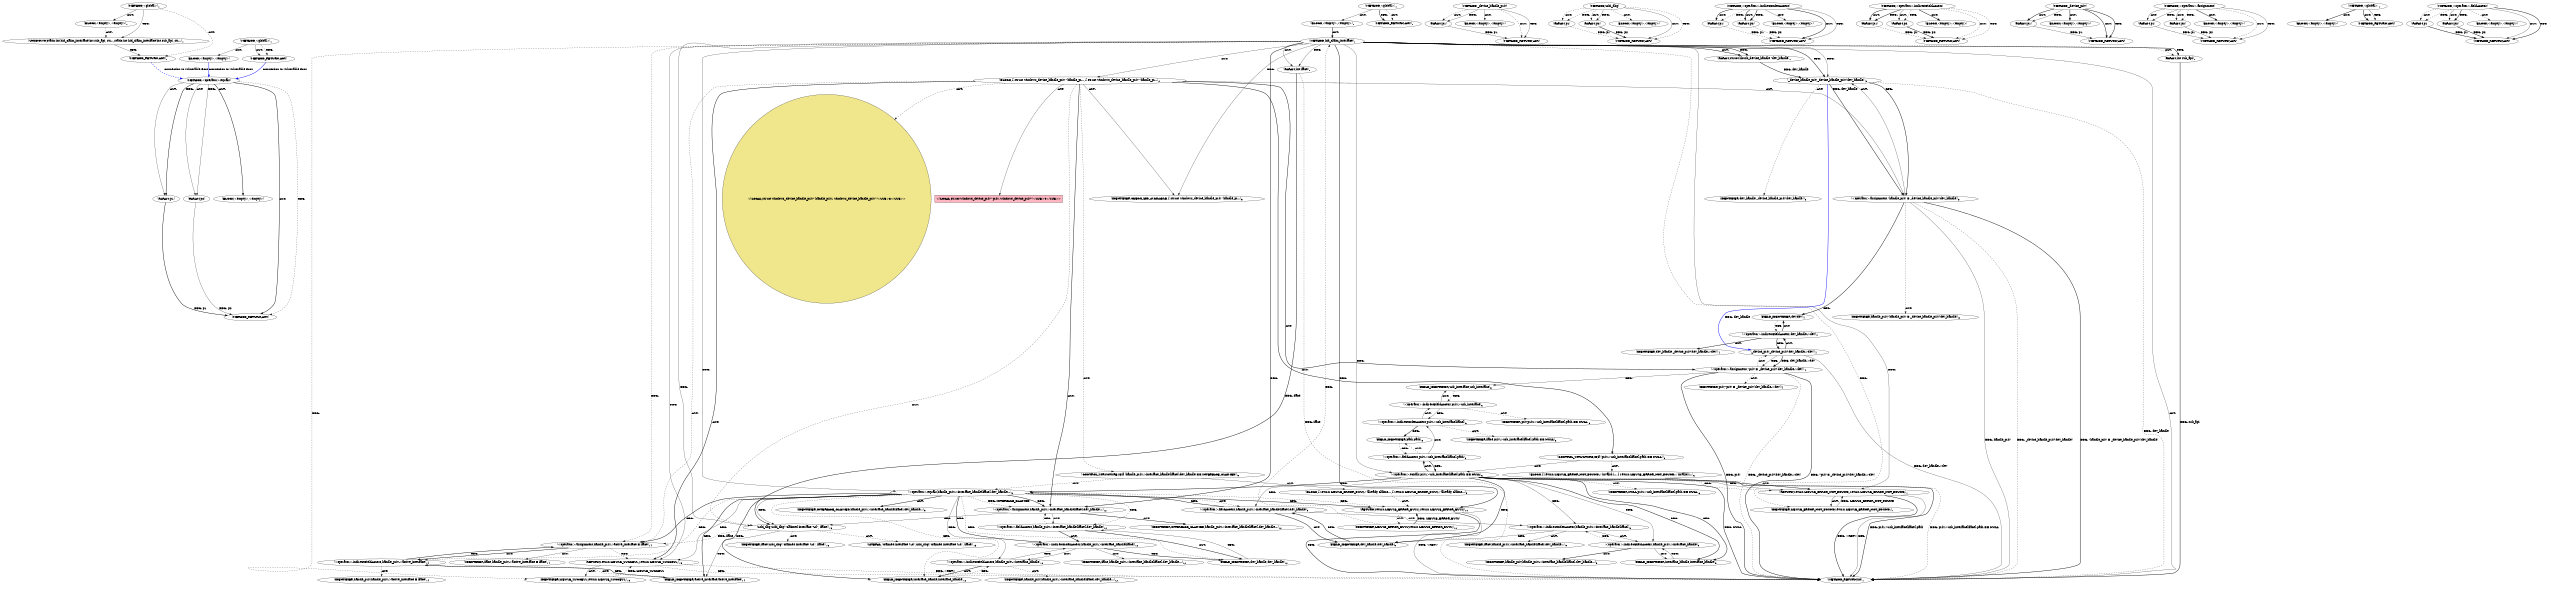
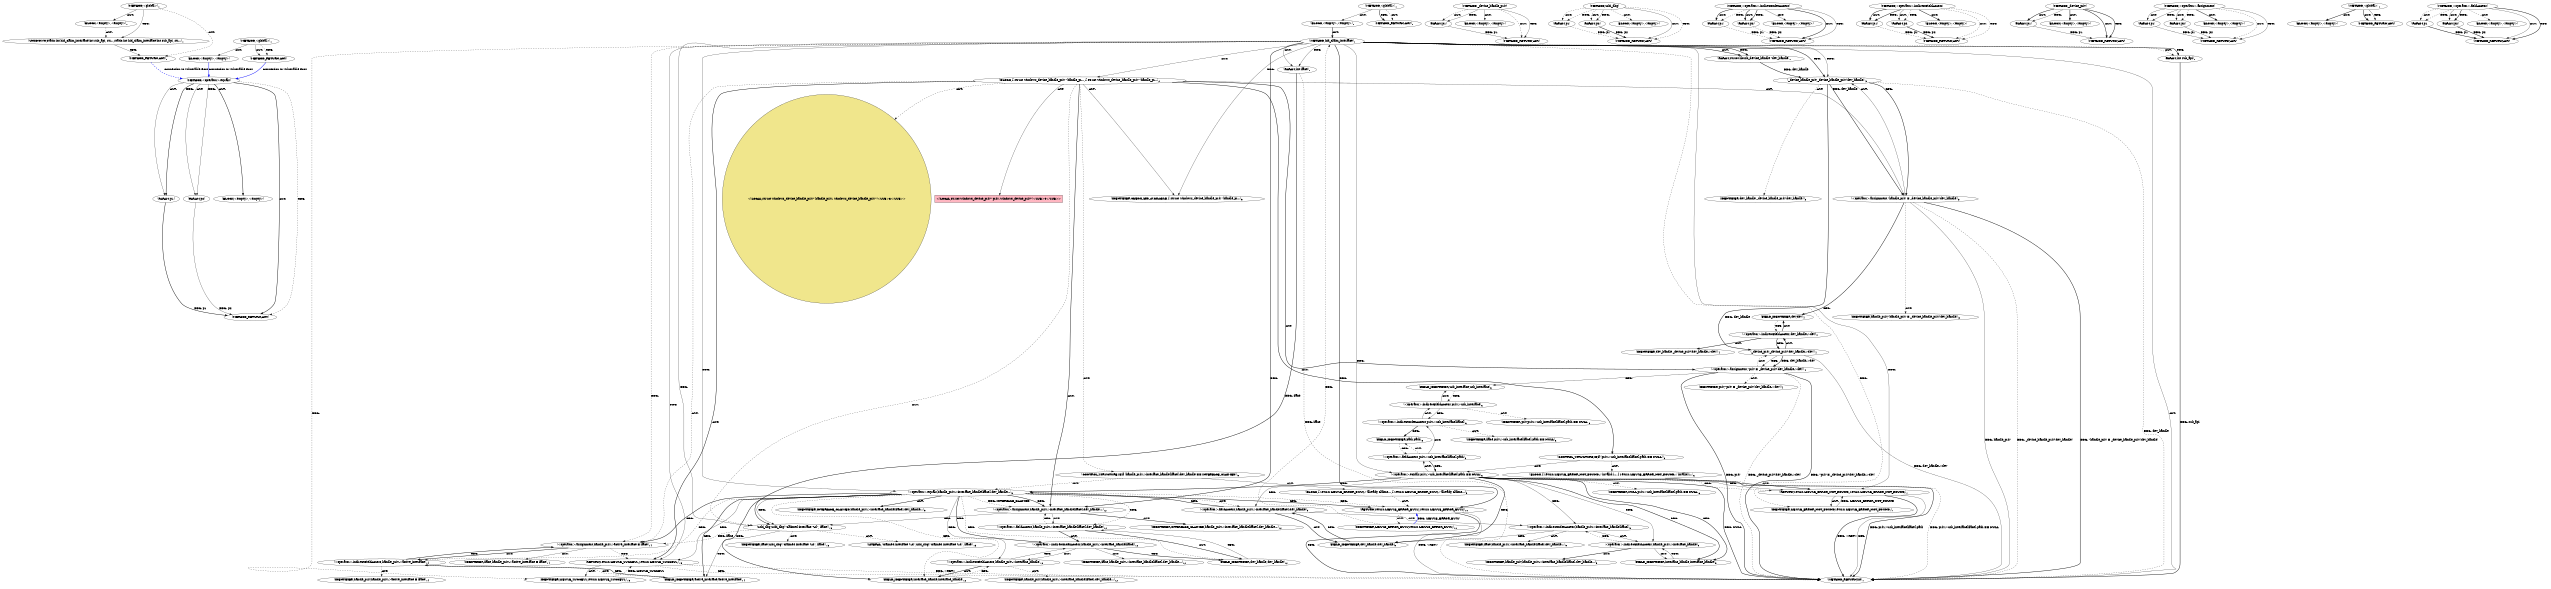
edge "(_device_handle_priv,_device_handle_priv(dev_handle))" -> "(_device_priv,_device_priv(dev_handle->dev))": color blue -> black
edge "(<operator>.equals,priv->usb_interface[iface].path == NULL)" -> "(<operator>.fieldAccess,priv->usb_interface[iface].path)": style bold -> solid
edge "(IDENTIFIER,LIBUSB_ERROR_BUSY,return LIBUSB_ERROR_BUSY;)" -> "(RETURN,return LIBUSB_ERROR_BUSY;,return LIBUSB_ERROR_BUSY;)": color black -> blue
